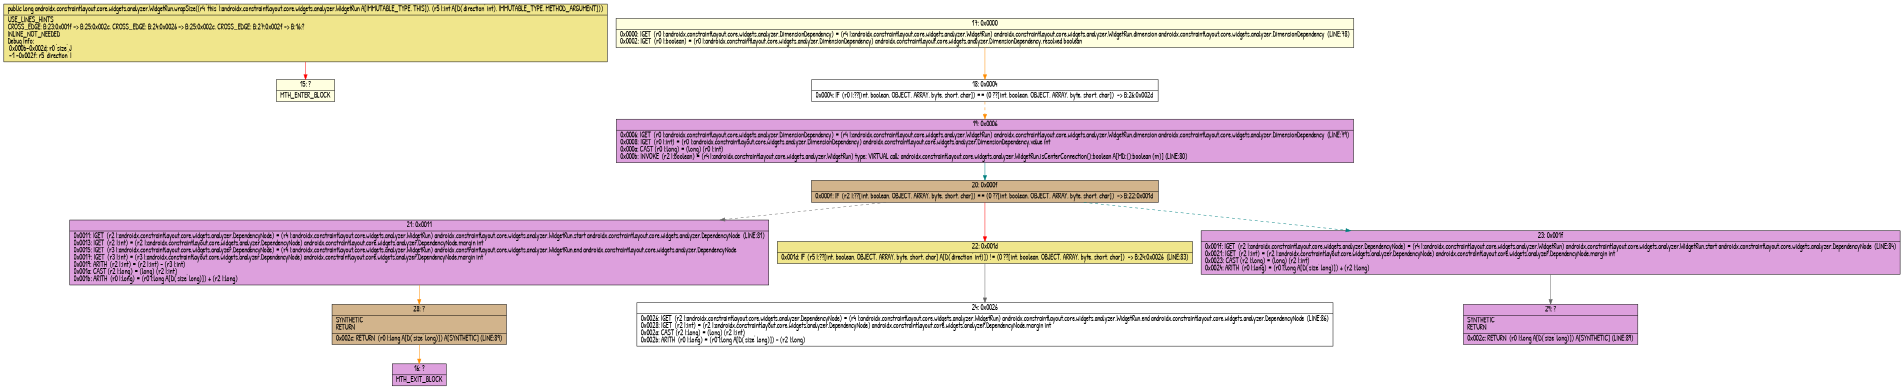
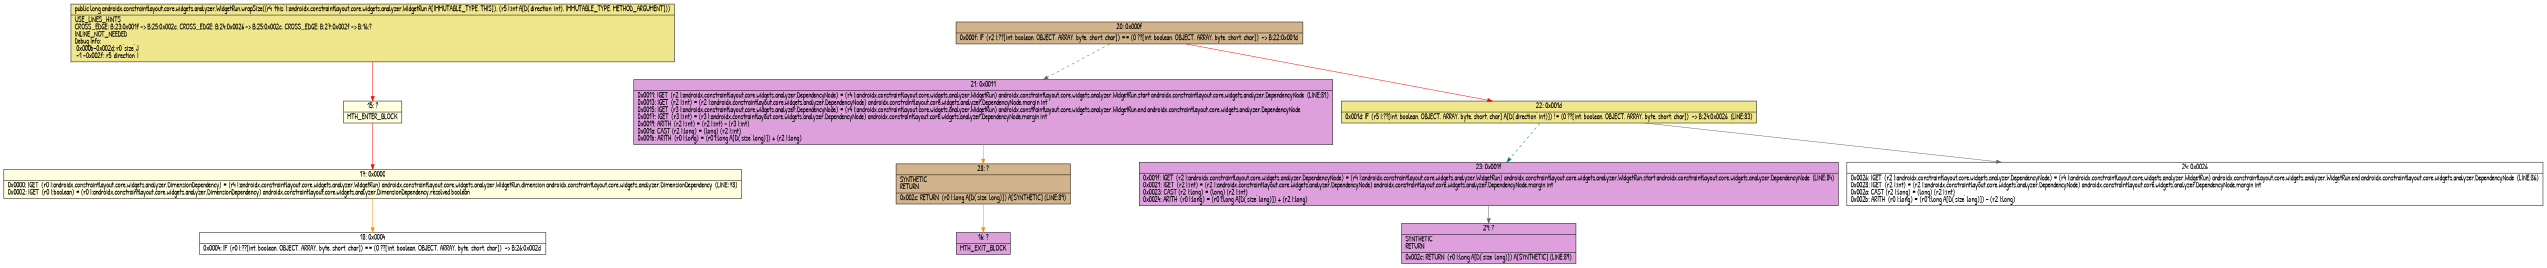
node "19: 0x0006": removed
edge "15: ?" -> "17: 0x0000": added
edge "20: 0x000f" -> "23: 0x001f": now "22: 0x001d" -> "23: 0x001f"
